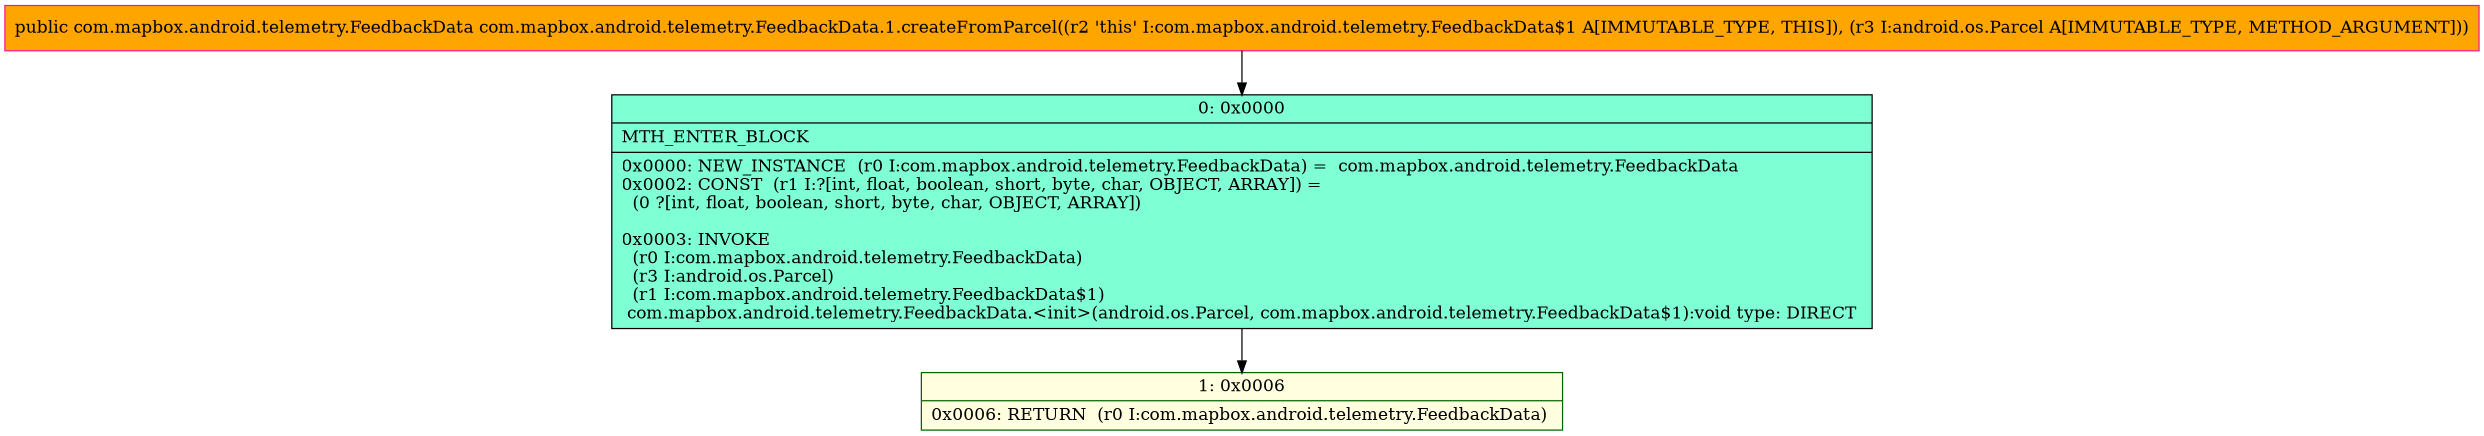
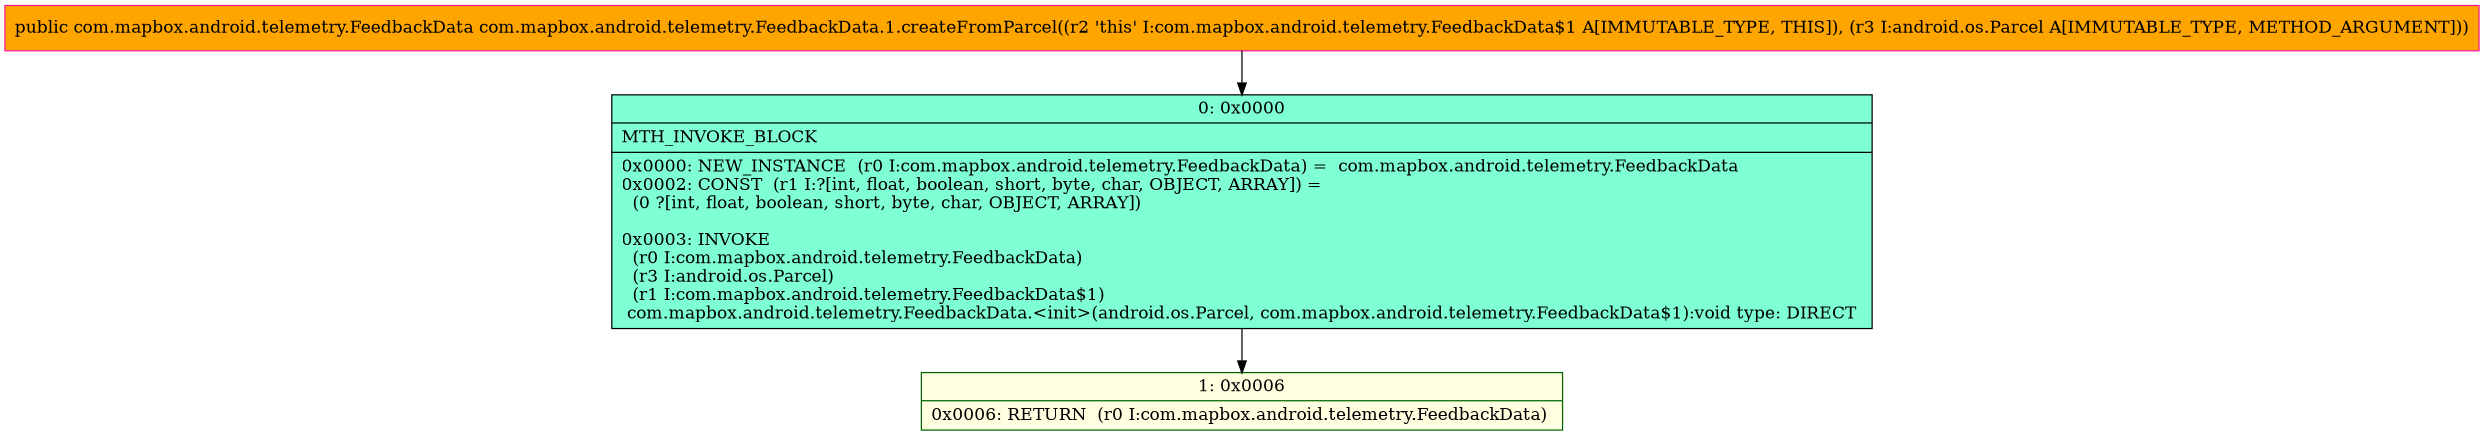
node "0: 0x0000": text "MTH_ENTER_BLOCK" -> "MTH_INVOKE_BLOCK"
